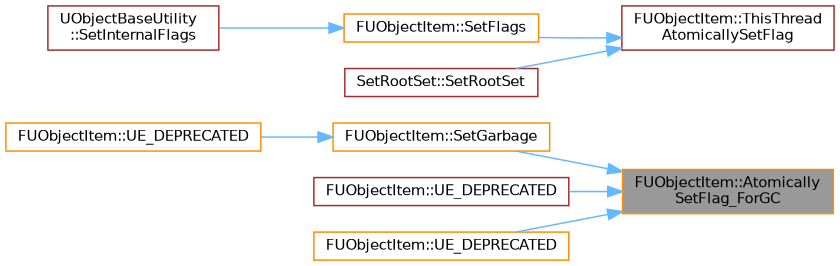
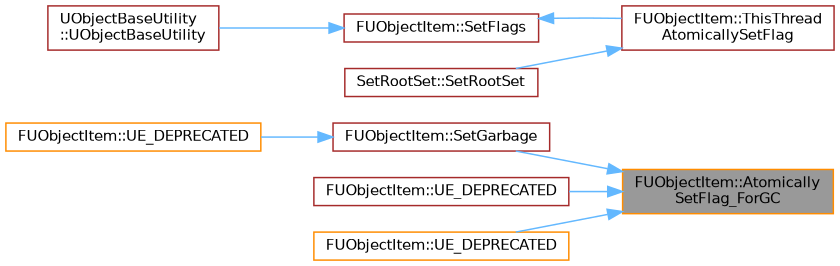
node "UObjectBaseUtility ::SetInternalFlags": label "UObjectBaseUtility ::SetInternalFlags" -> "UObjectBaseUtility ::UObjectBaseUtility"
node "FUObjectItem::SetFlags": color darkorange -> brown
edge "FUObjectItem::SetFlags" -> "FUObjectItem::ThisThread AtomicallySetFlag": reversed
node "FUObjectItem::SetGarbage": color darkorange -> brown
